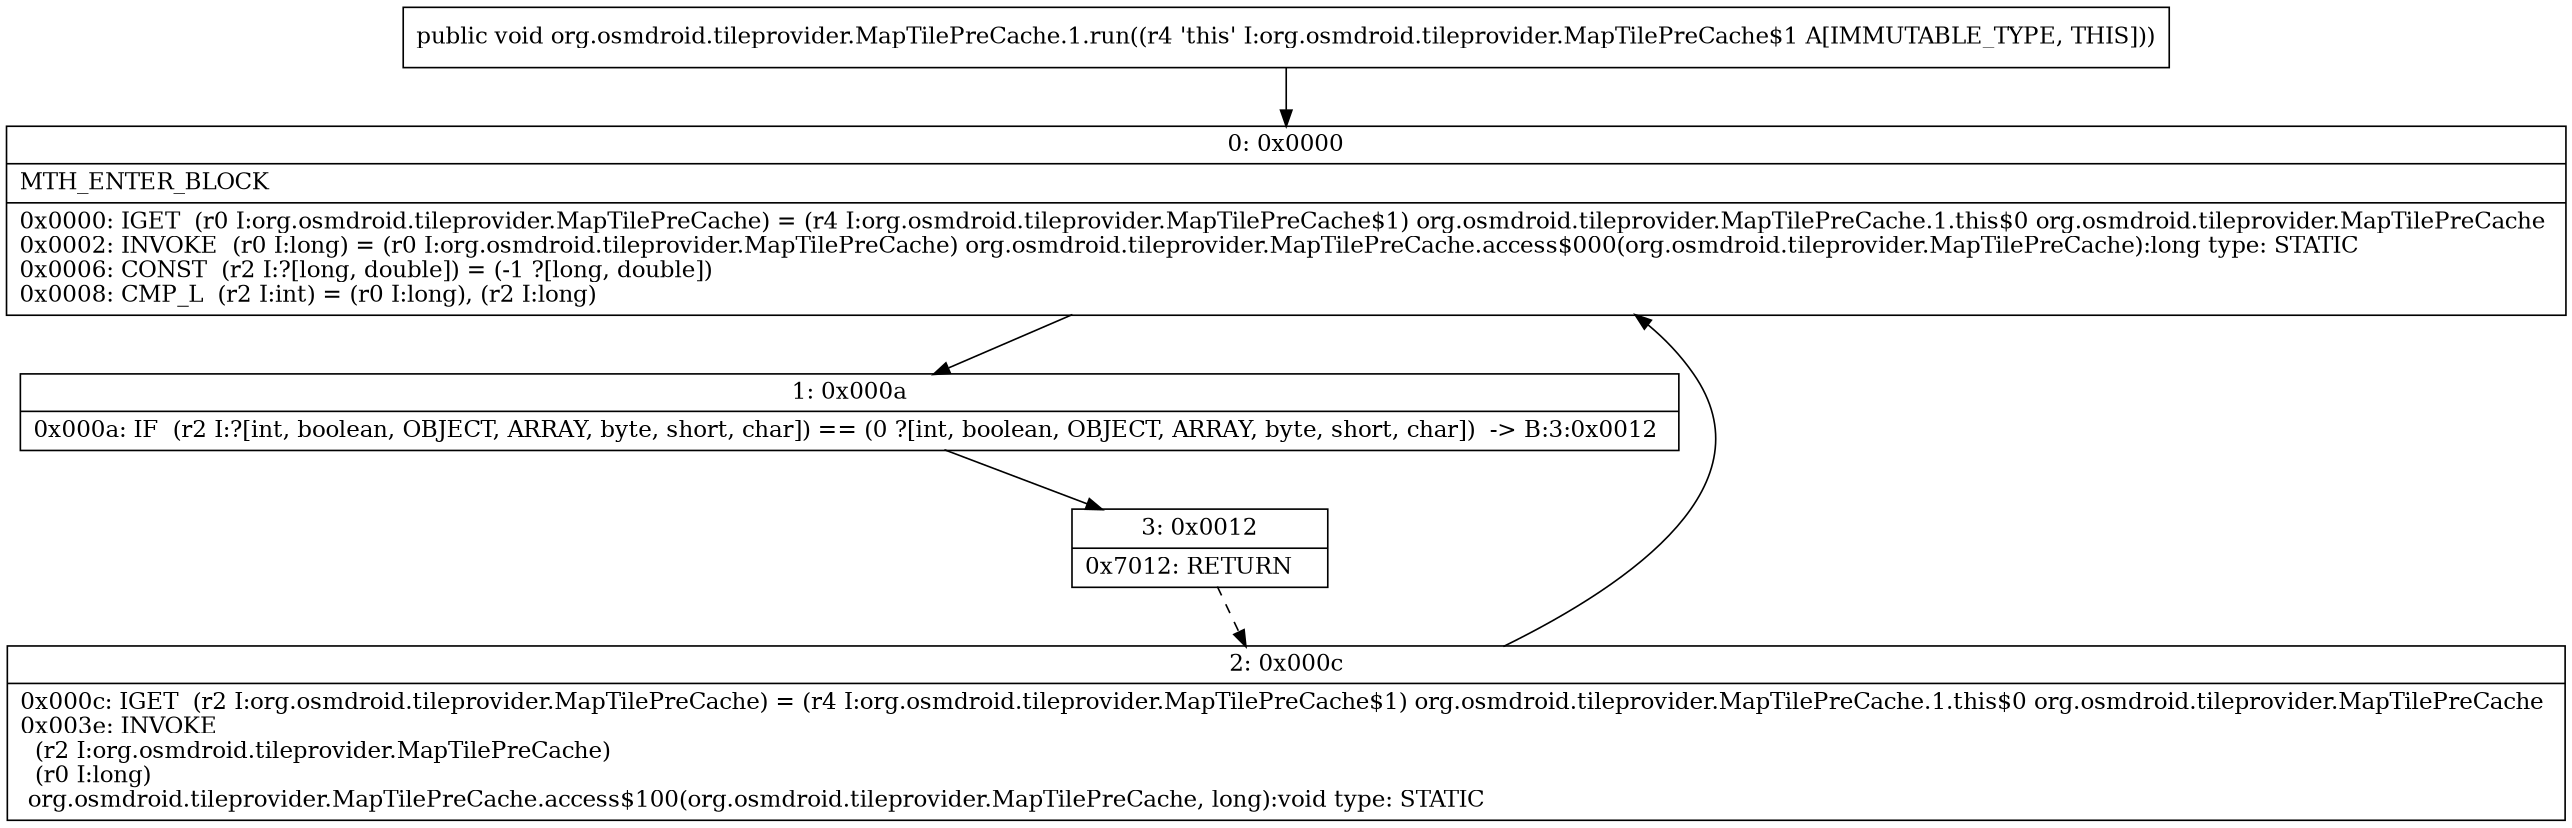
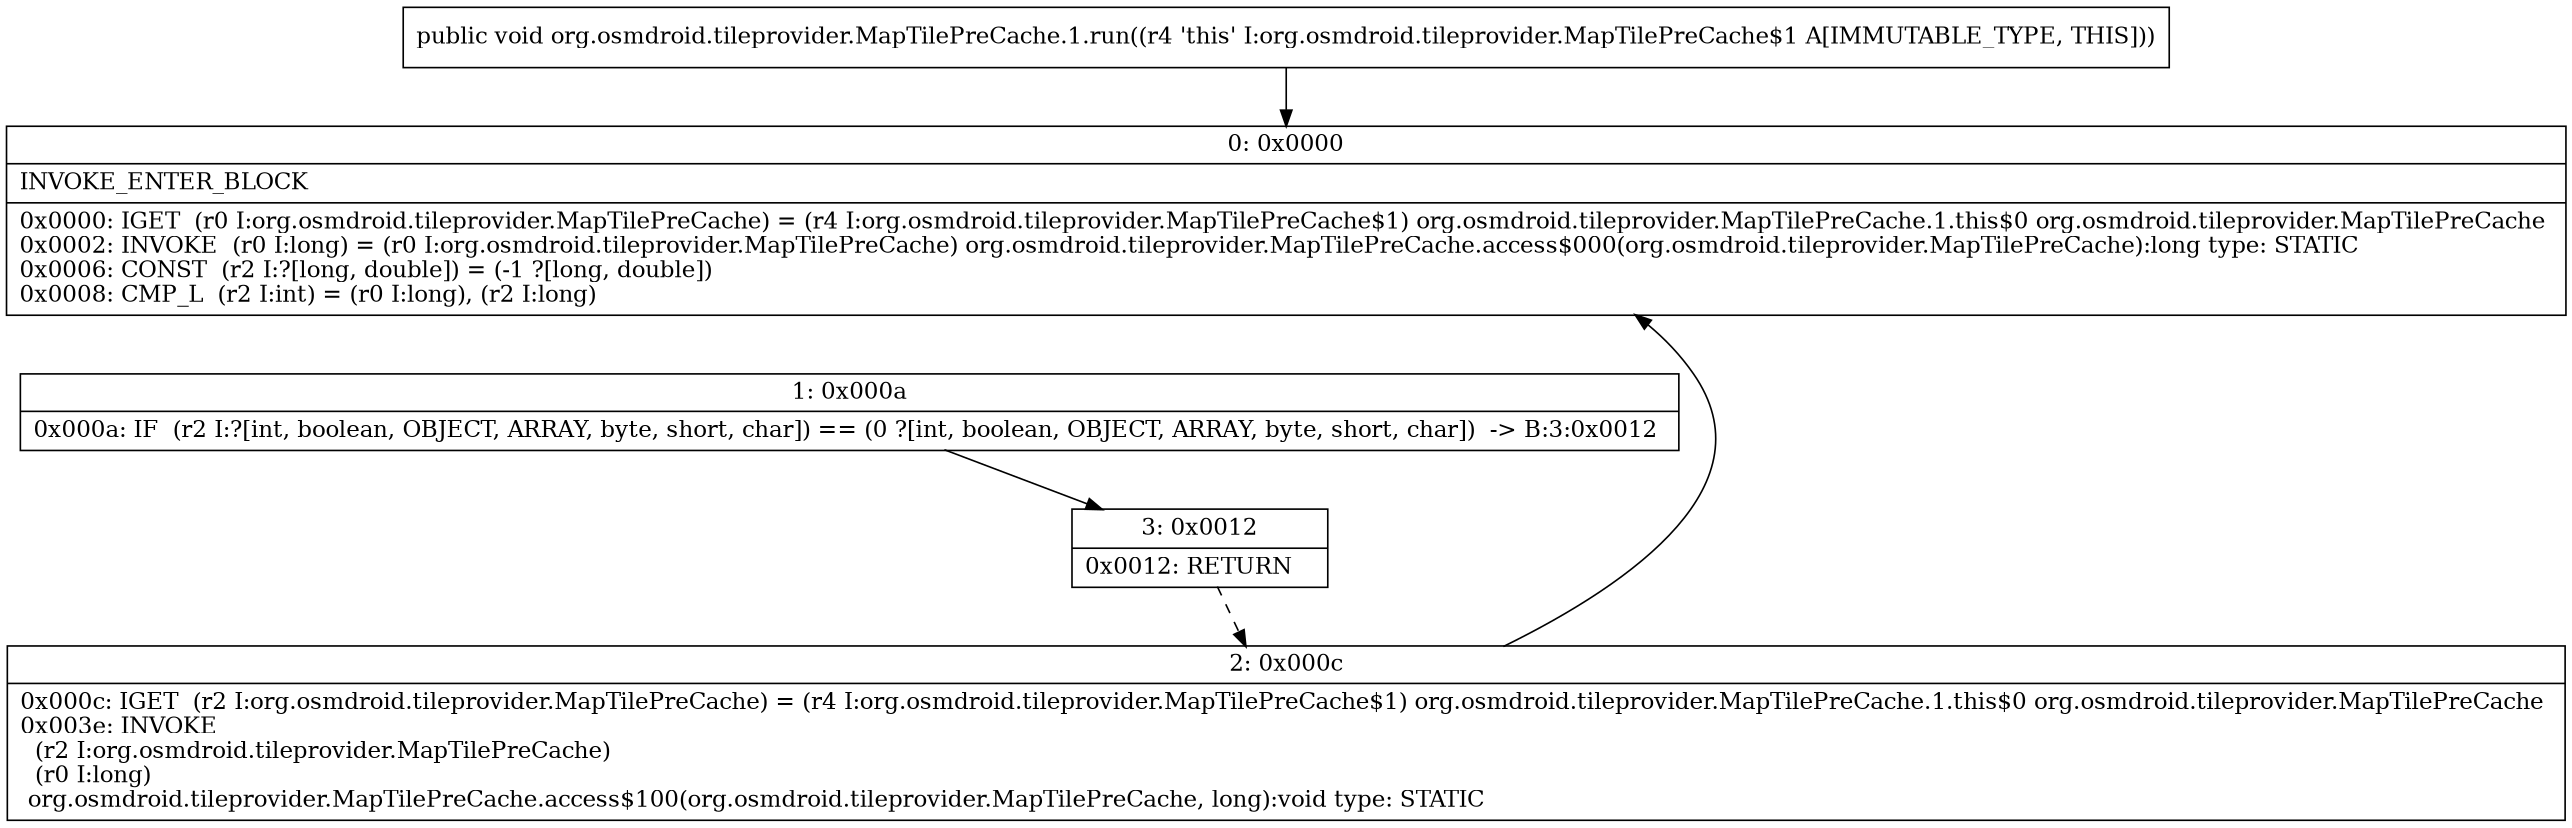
node "0: 0x0000": text "MTH_ENTER_BLOCK" -> "INVOKE_ENTER_BLOCK"
edge "0: 0x0000" -> "1: 0x000a": removed
node "3: 0x0012": text "0x7012: RETURN" -> "0x0012: RETURN"
